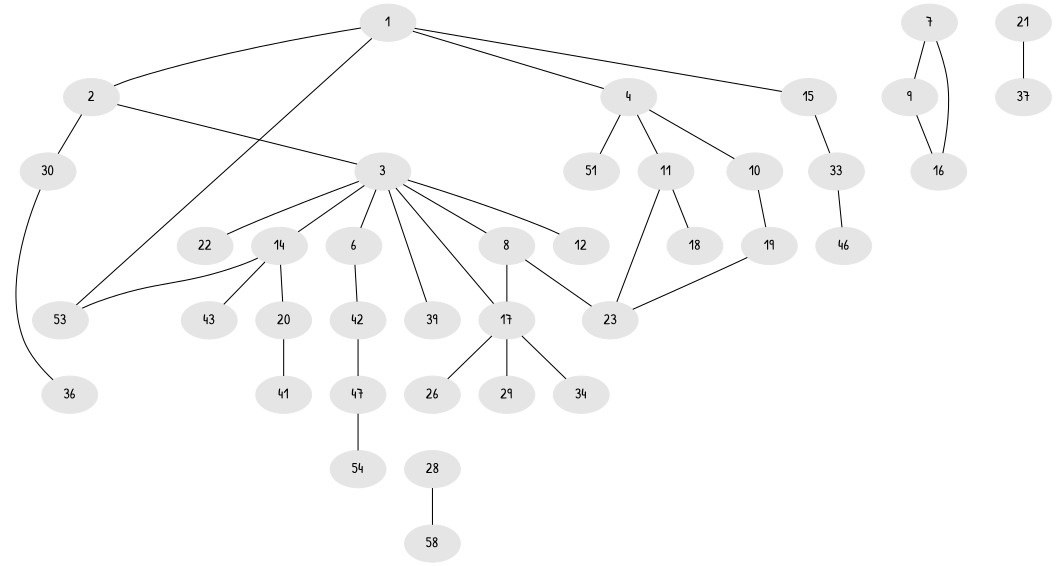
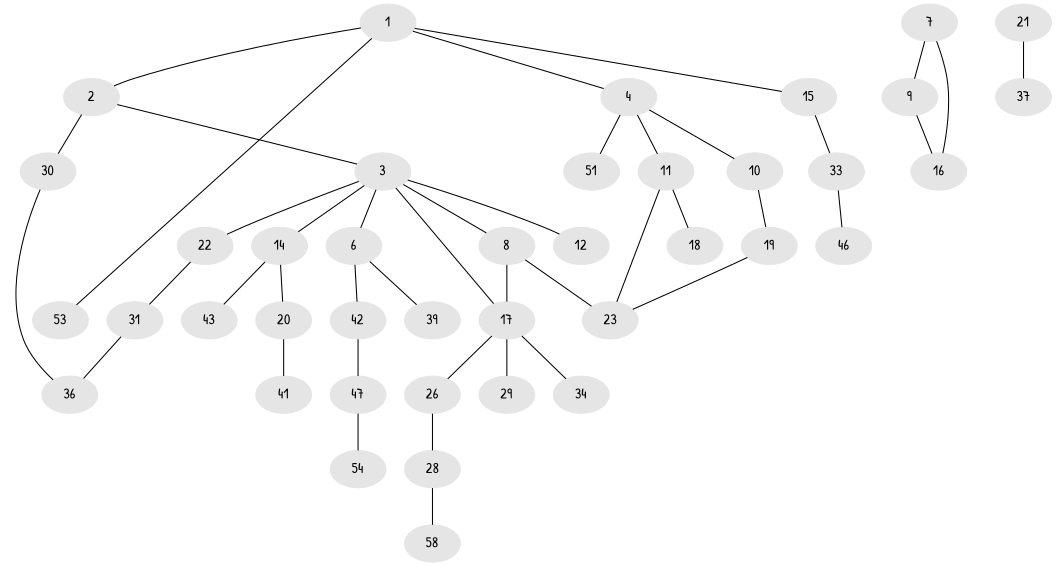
edge "3" -- "39": now "6" -- "39"
edge "14" -- "53": removed
node "31": added
edge "26" -- "28": added
